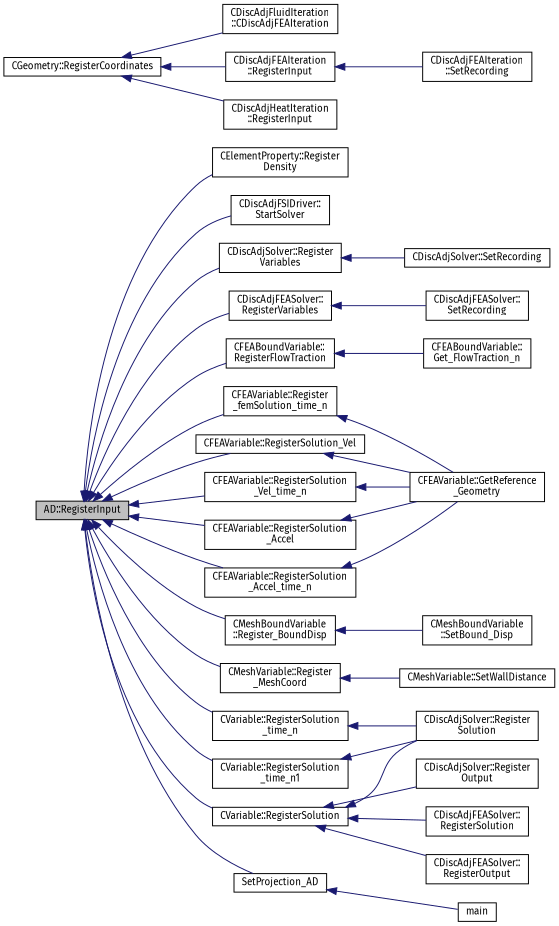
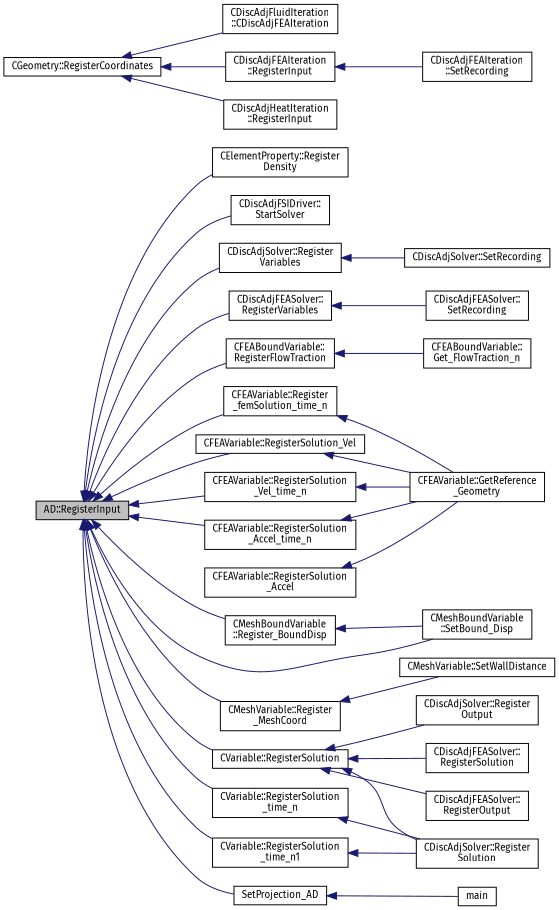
edge "CFEAVariable::RegisterSolution _Accel" -> "AD::RegisterInput": now "CMeshBoundVariable ::SetBound_Disp" -> "AD::RegisterInput"
